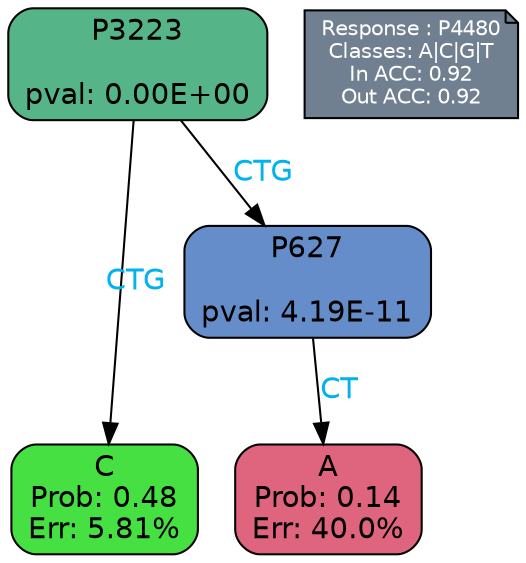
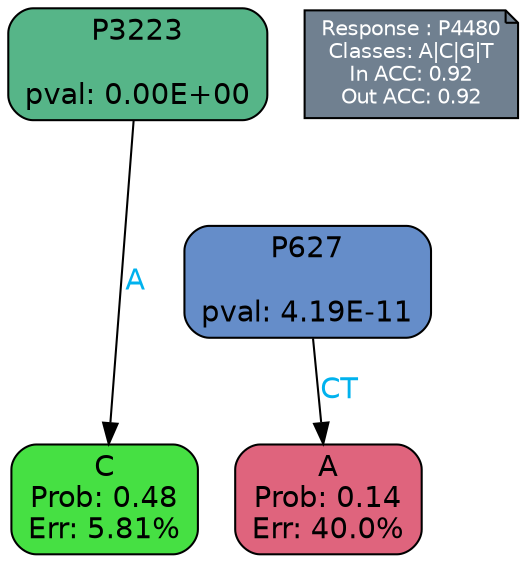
edge "P3223 pval: 0.00E+00" -> "P627 pval: 4.19E-11": removed, label "CTG"
edge "P3223 pval: 0.00E+00" -> "C Prob: 0.48 Err: 5.81%": label "CTG" -> "A"
